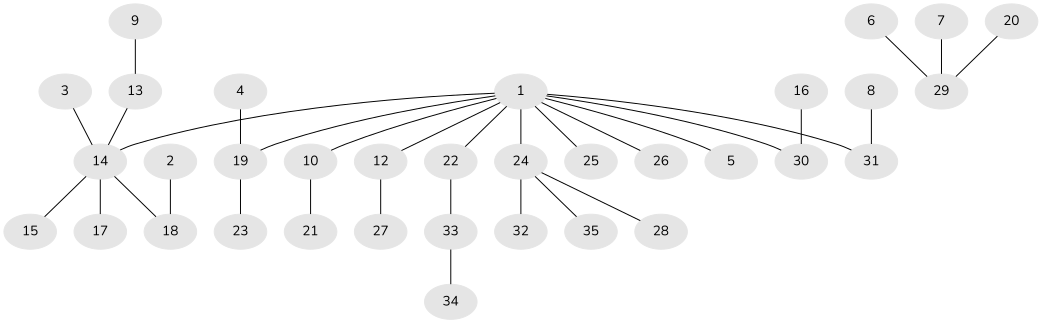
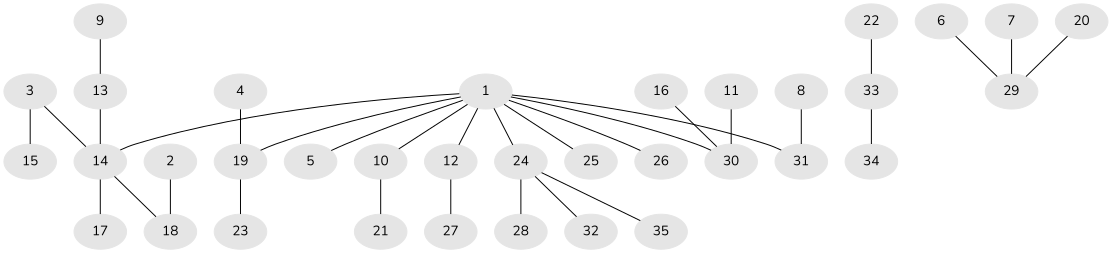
node "11": added
edge "1" -- "22": removed
edge "14" -- "15": now "3" -- "15"
